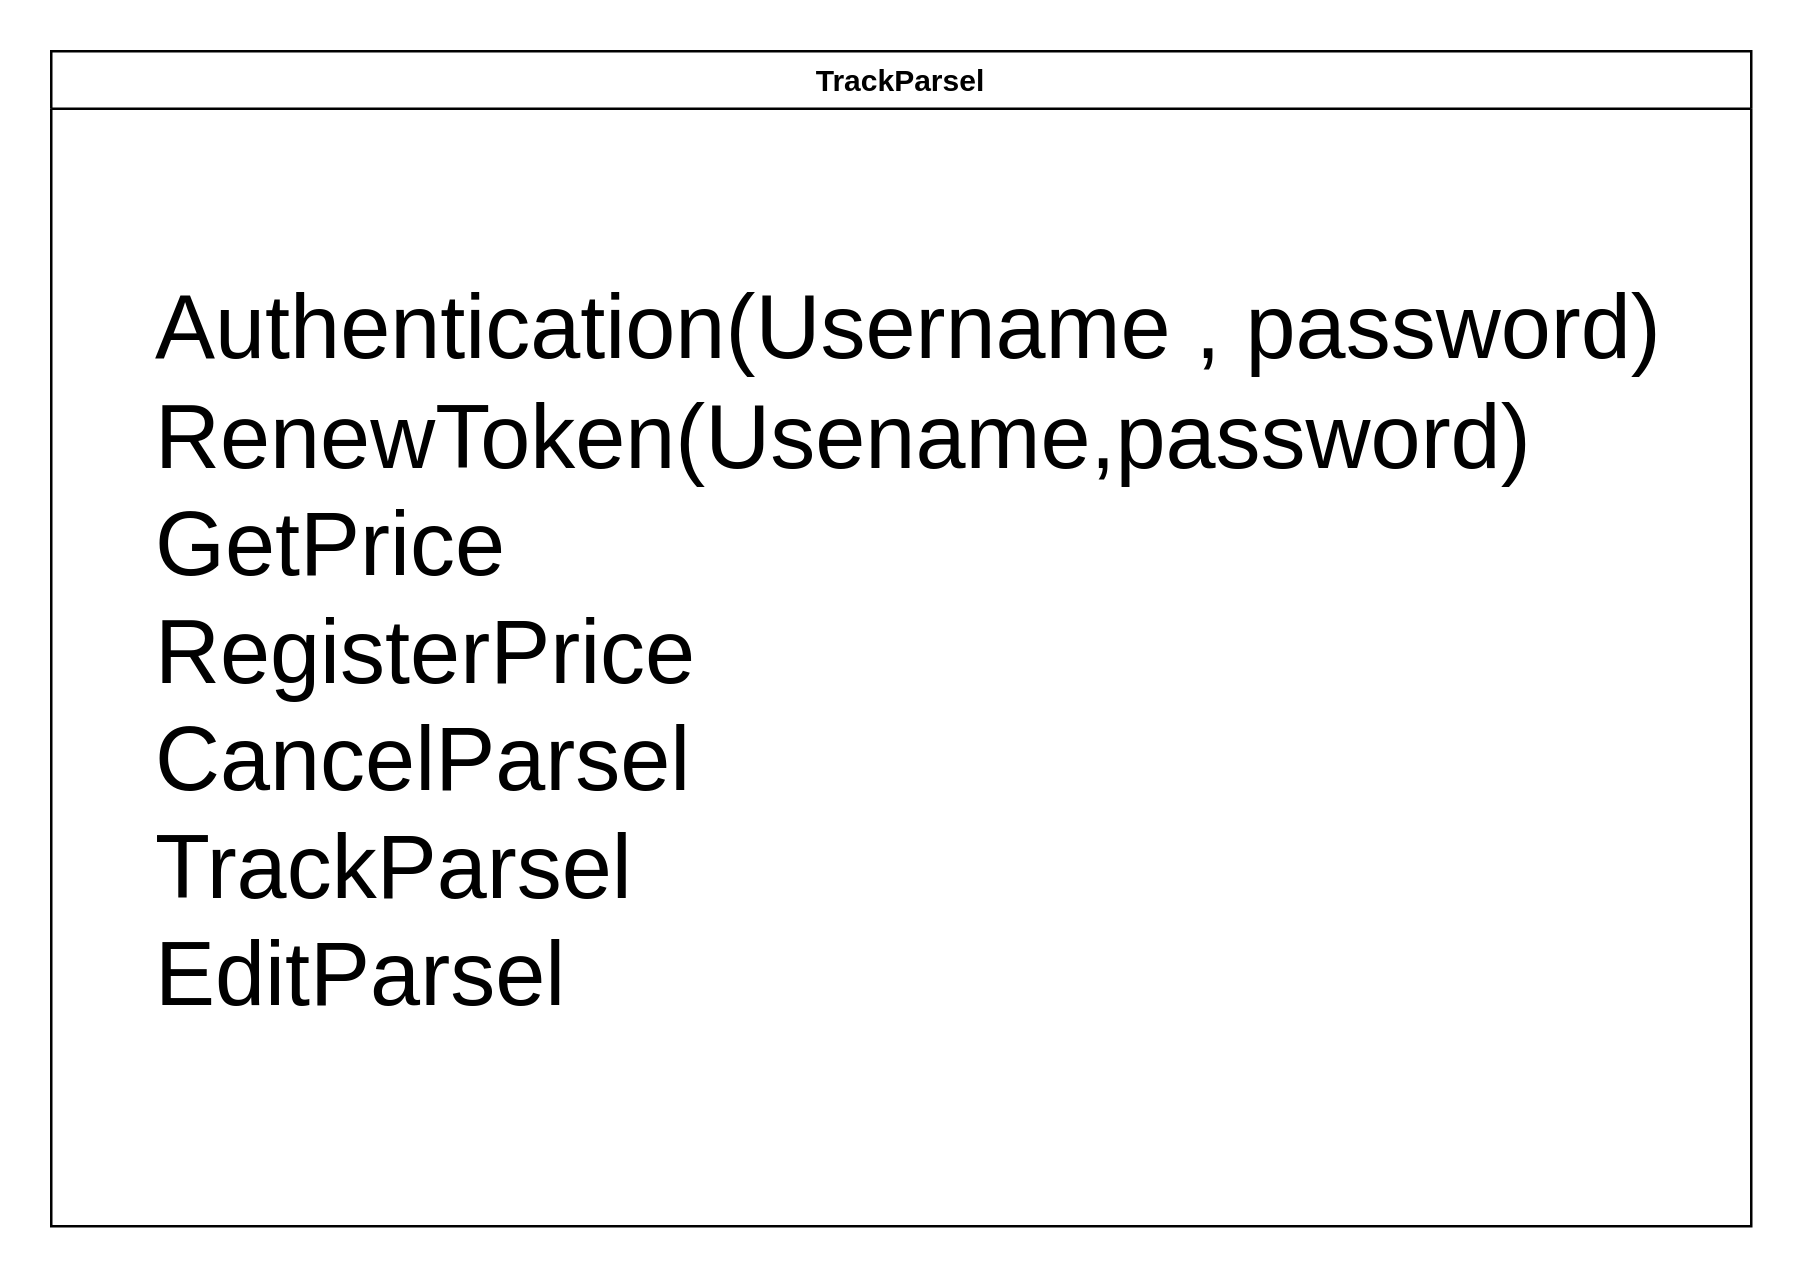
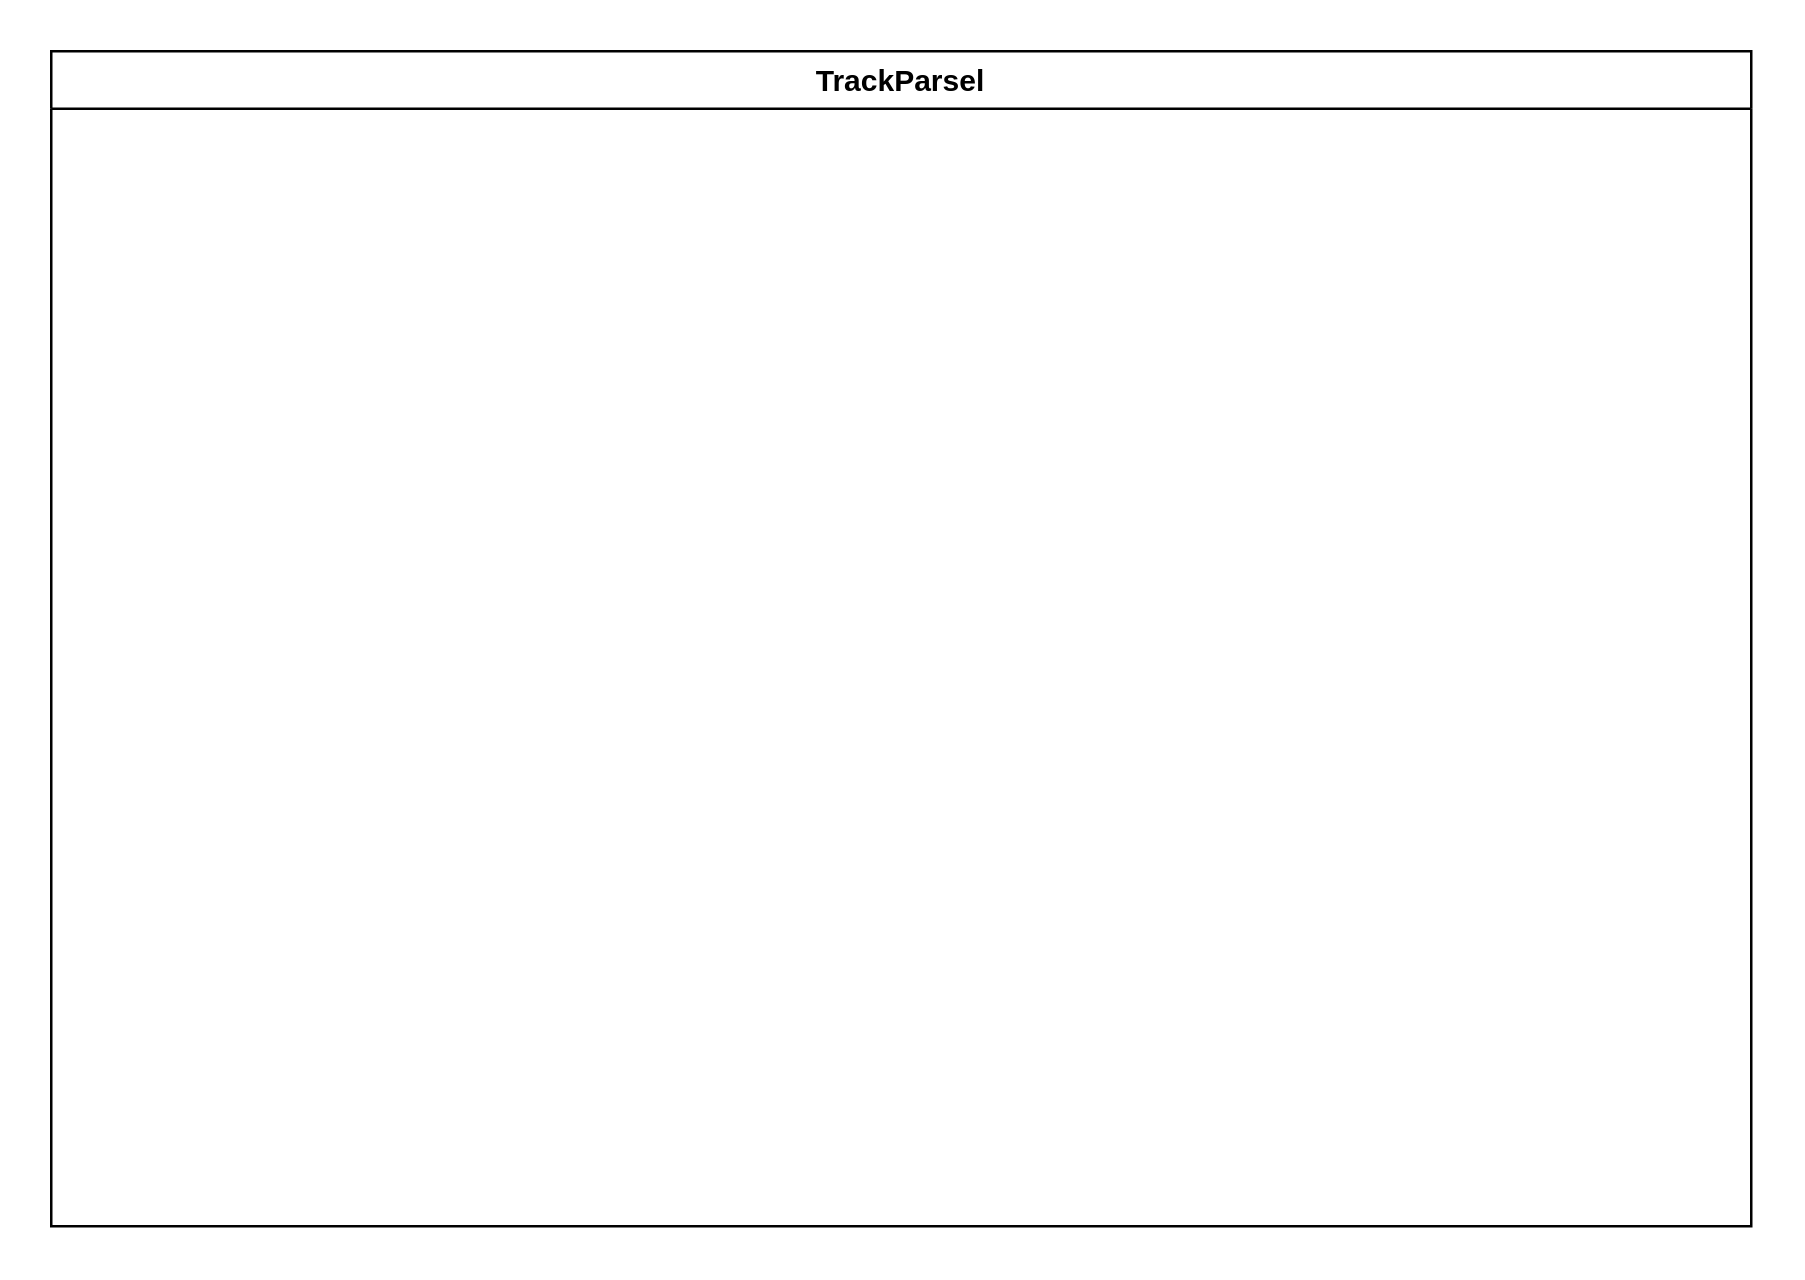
node "Authentication(Username , password) RenewToken(Usename,password) GetPrice RegisterPrice CancelParsel TrackParsel EditParsel": removed
